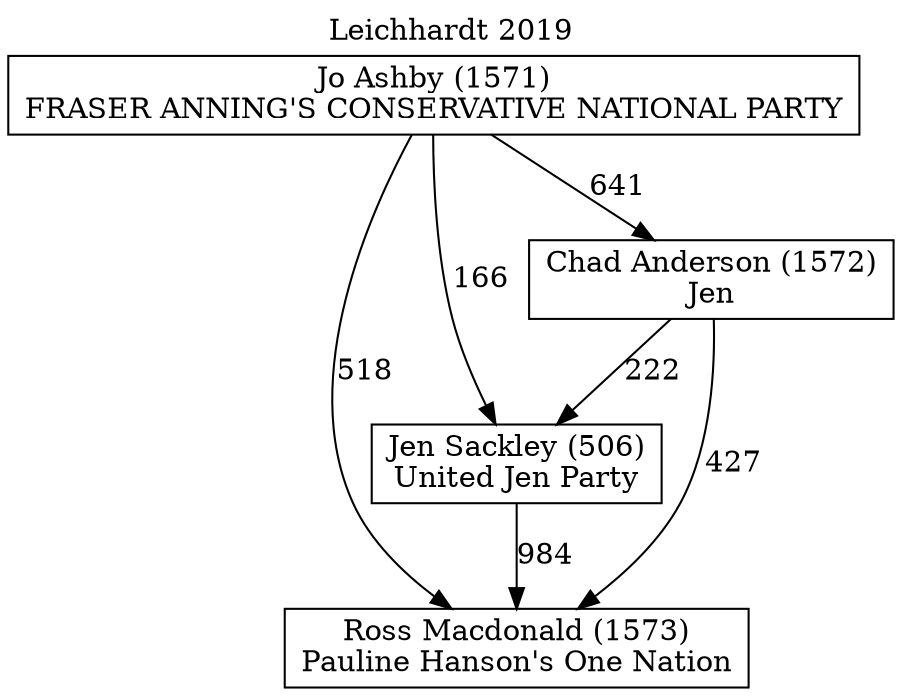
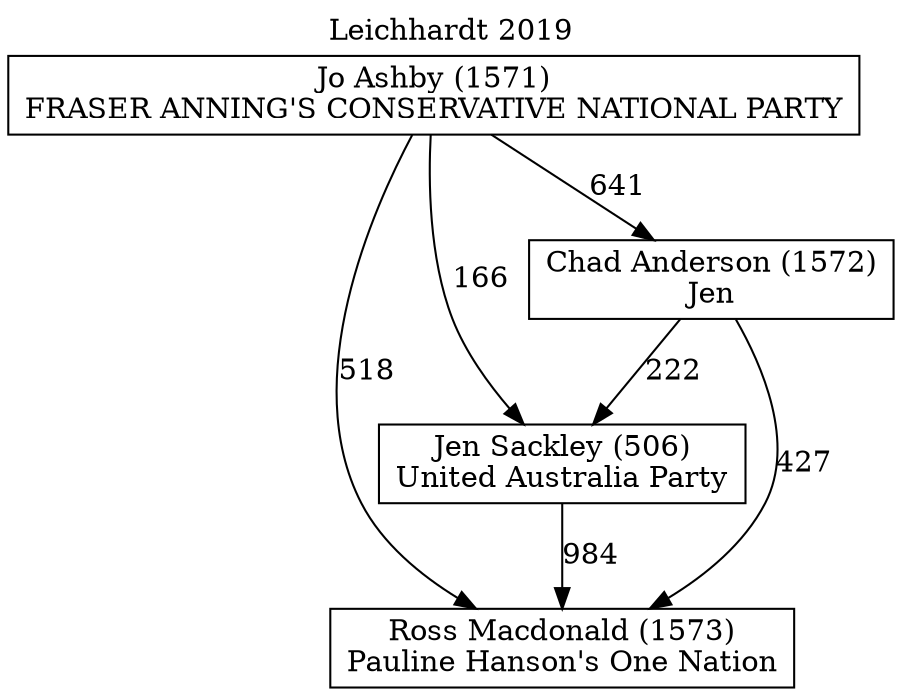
node "Jen Sackley (506) United Jen Party": label "Jen Sackley (506) United Jen Party" -> "Jen Sackley (506) United Australia Party"
